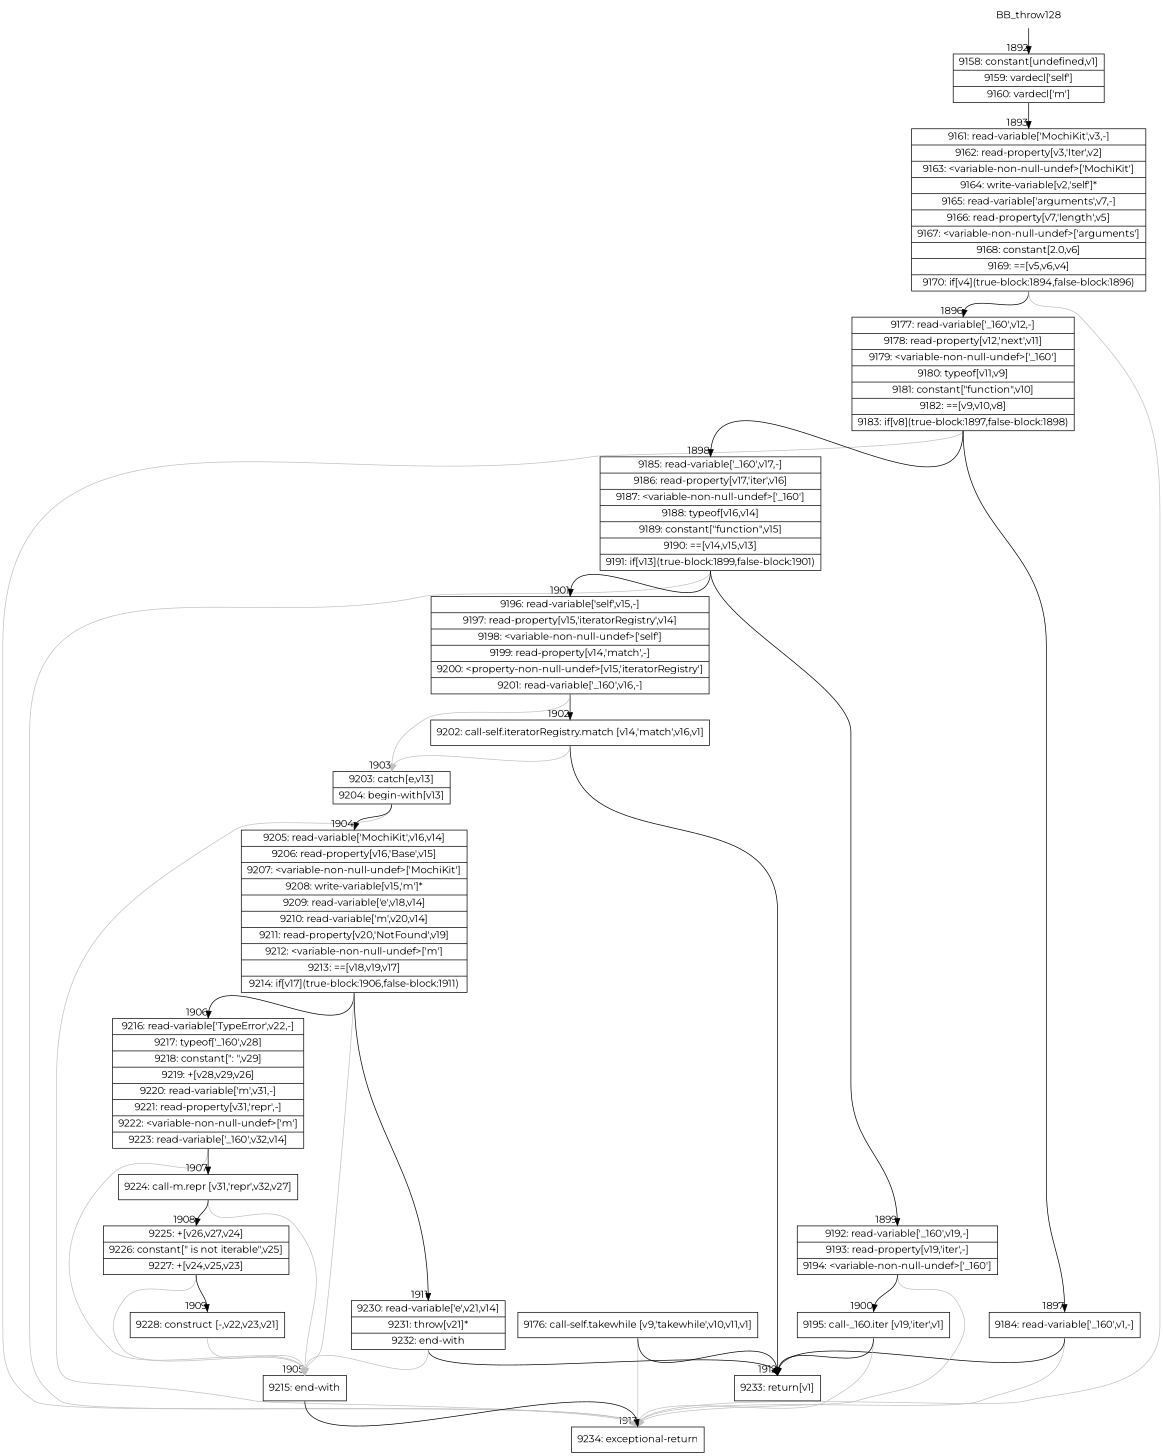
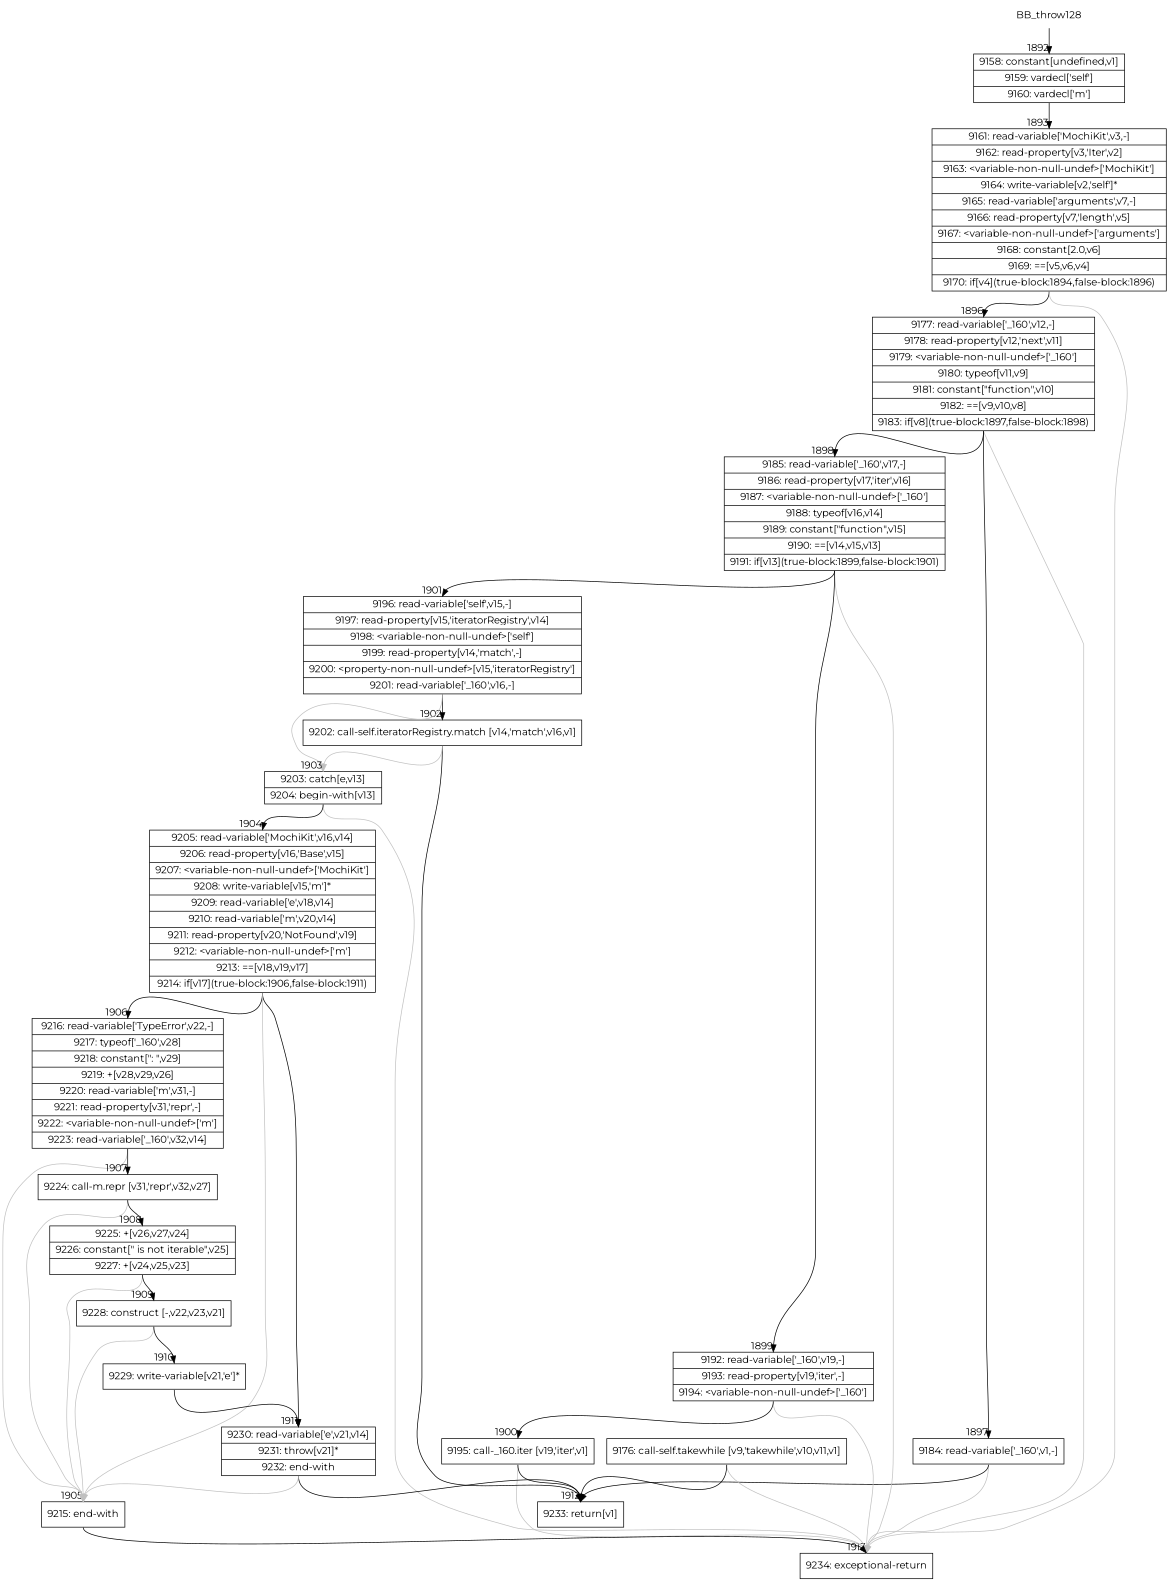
node "9229: write-variable[v21,'e']*": added
